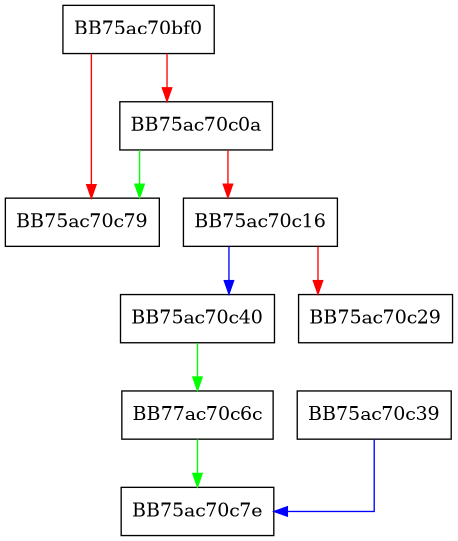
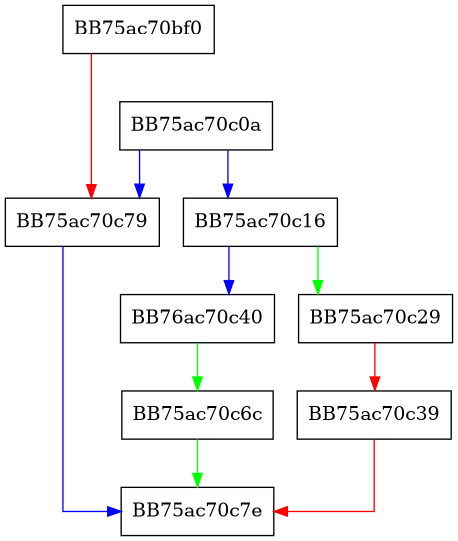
edge "BB75ac70bf0" -> "BB75ac70c0a": removed
edge "BB75ac70c0a" -> "BB75ac70c79": color green -> blue
edge "BB75ac70c0a" -> "BB75ac70c16": color red -> blue
edge "BB75ac70c16" -> "BB75ac70c29": color red -> green
node "BB75ac70c40": label "BB75ac70c40" -> "BB76ac70c40"
edge "BB75ac70c29" -> "BB75ac70c39": added
edge "BB75ac70c79" -> "BB75ac70c7e": added
node "BB77ac70c6c": label "BB77ac70c6c" -> "BB75ac70c6c"
edge "BB75ac70c39" -> "BB75ac70c7e": color blue -> red
